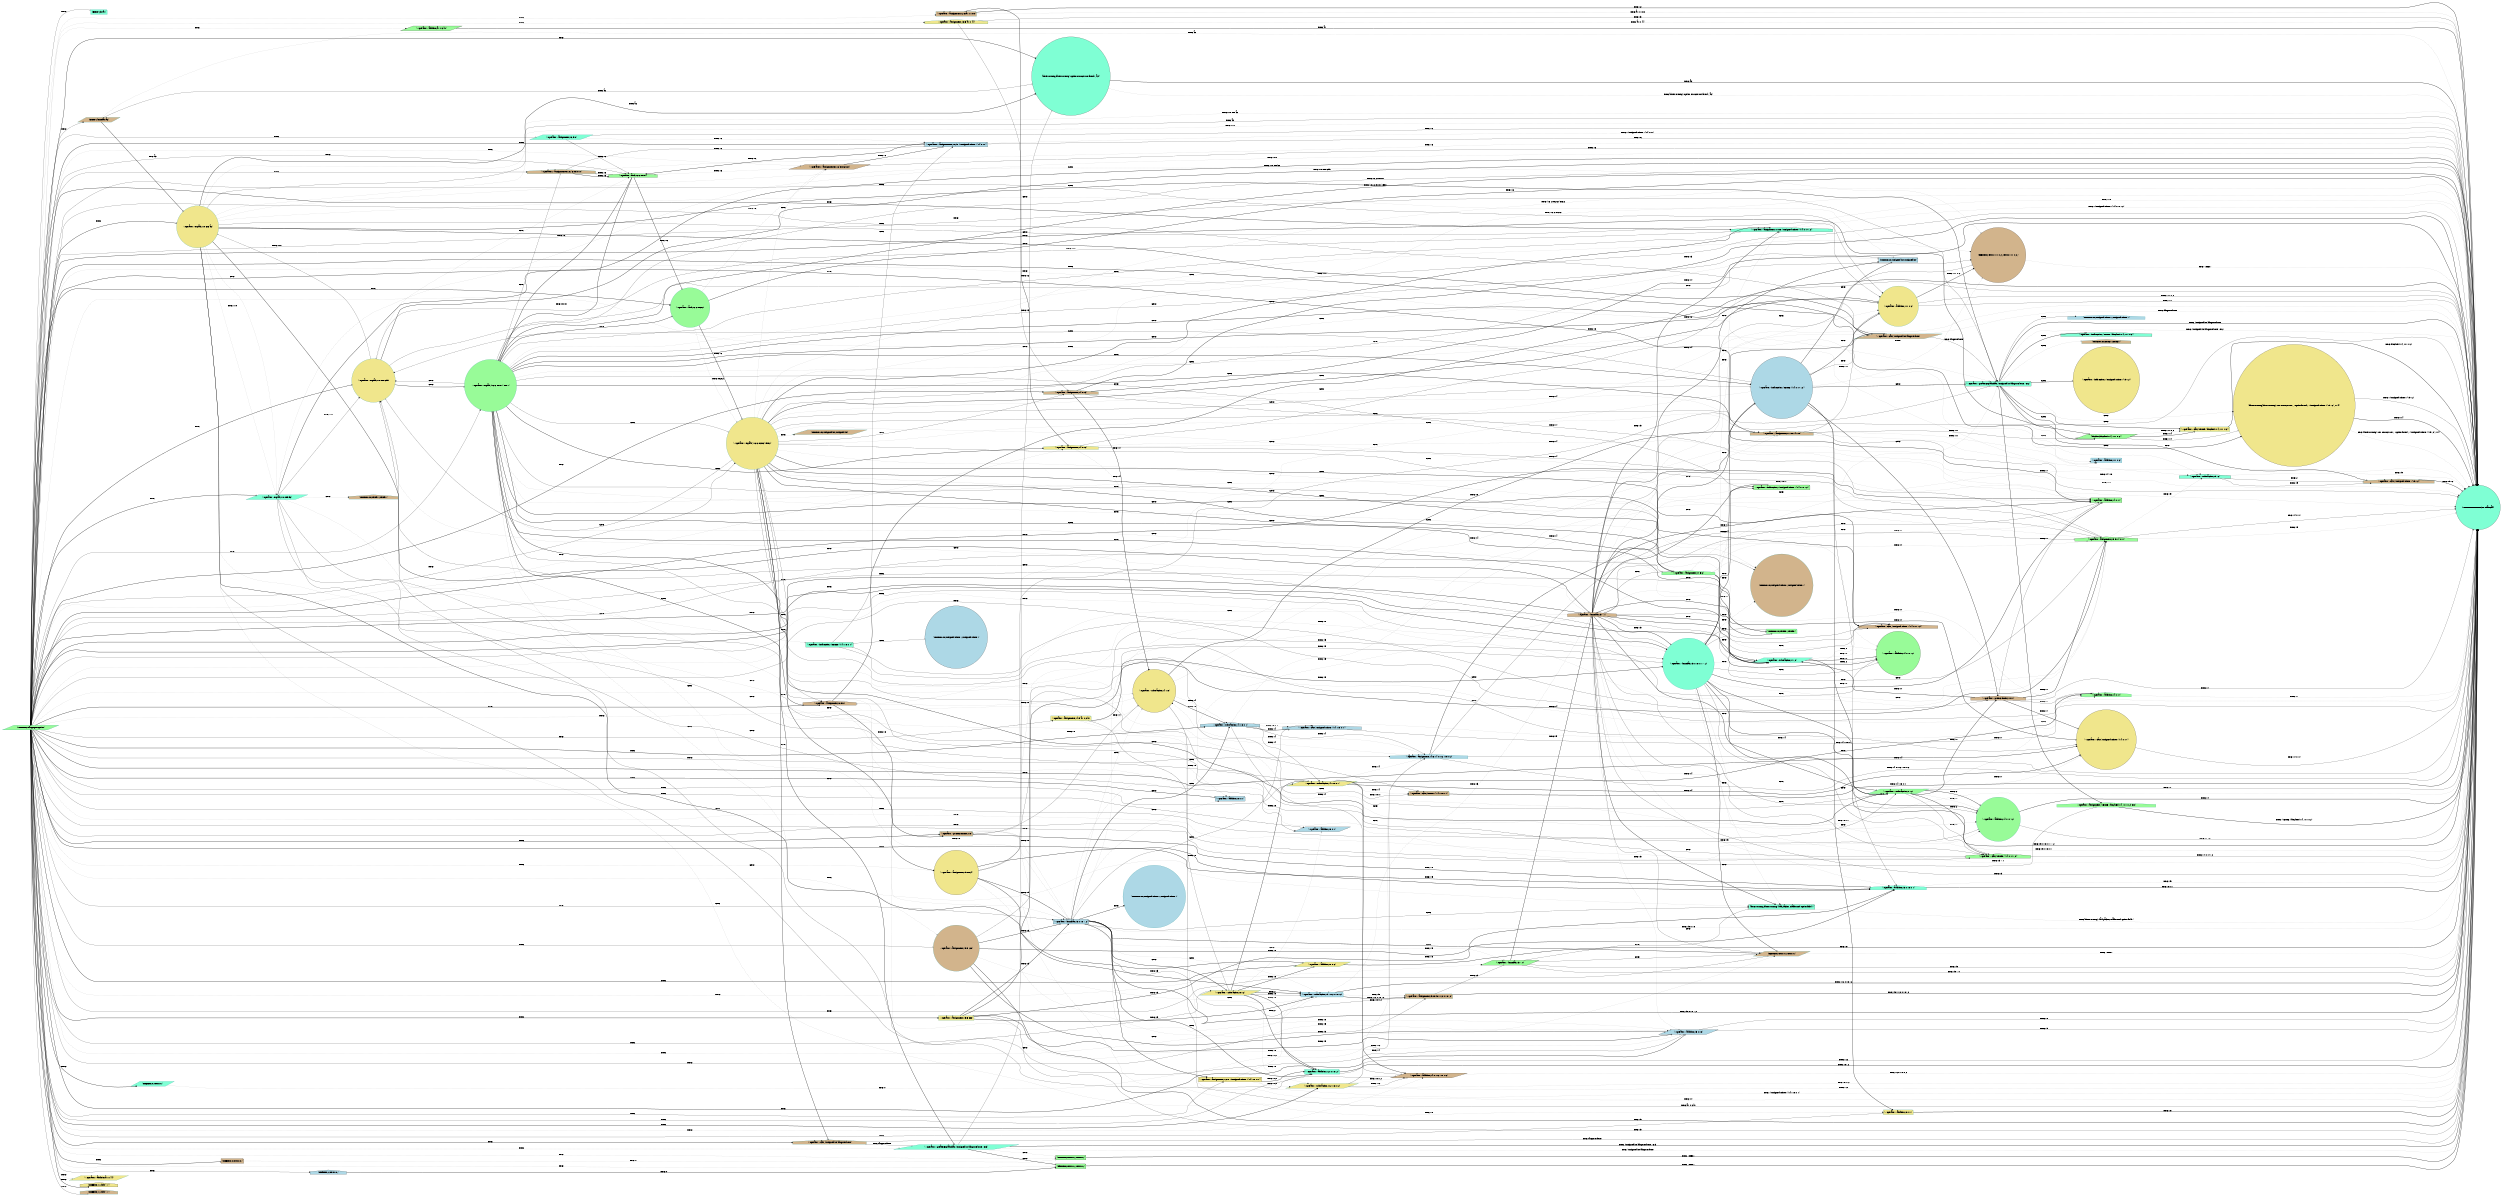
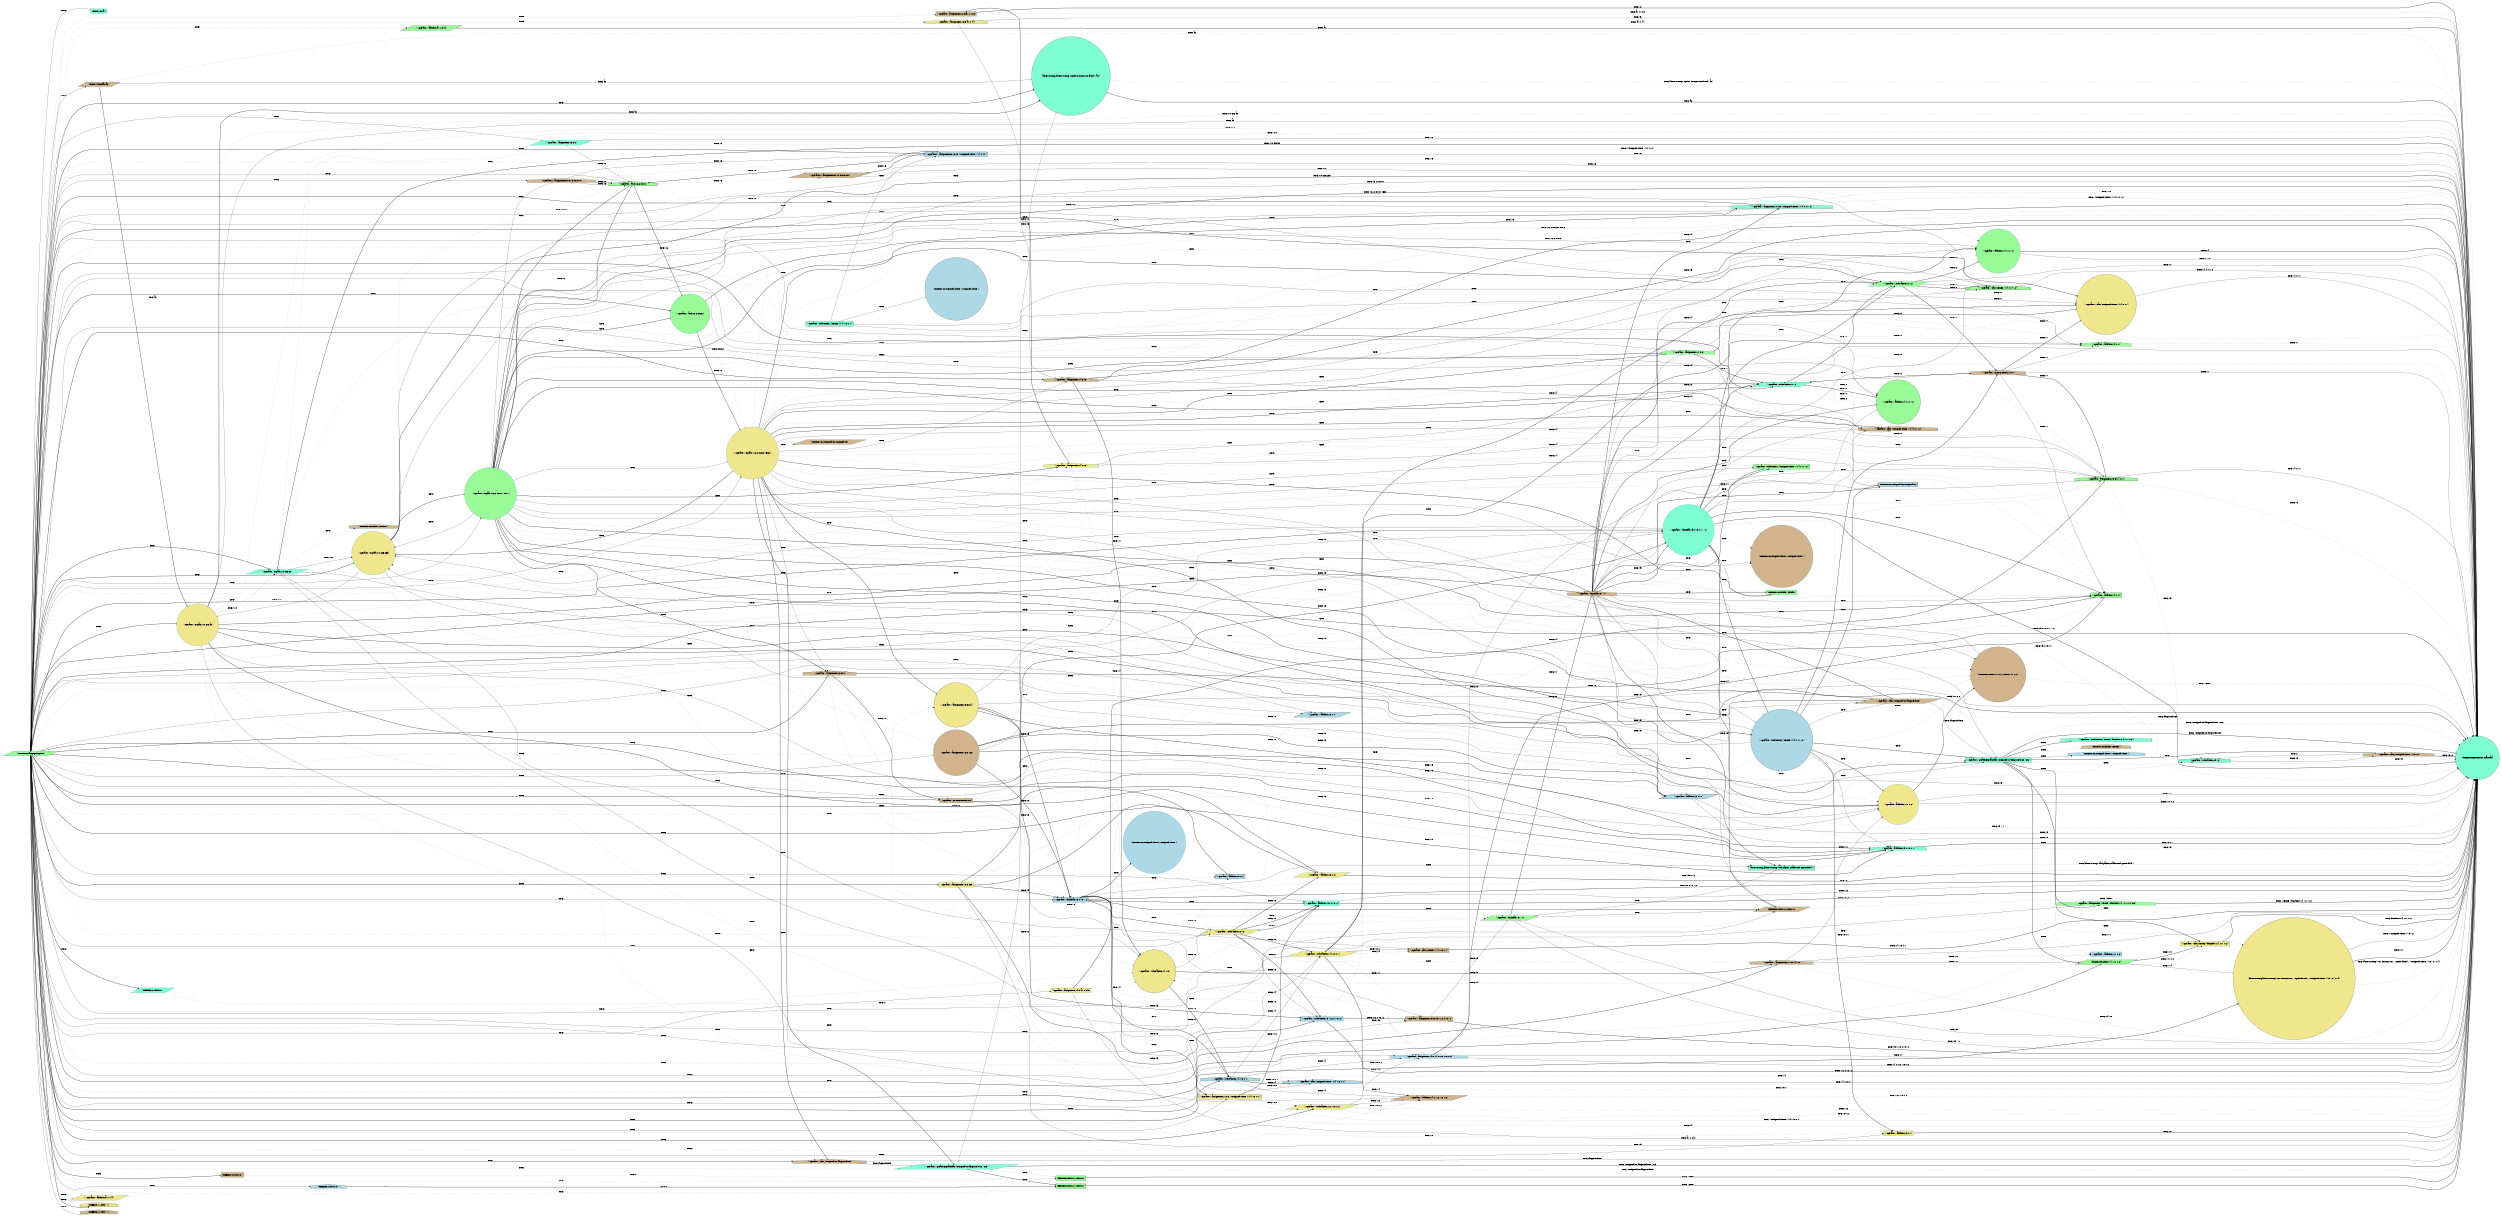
node "(<operator>.indirection,*(unsigned __int8 *)(v9 - 2))": removed
edge "(<operator>.lessThan,v5 < 1)" -> "(<operator>.indirection,*(_BYTE *)(v4 + v7 - 2))": style bold -> solid
node "(METHOD_RETURN,int __fastcall)": label "(METHOD_RETURN,int __fastcall)" -> "(LITERAL_RETURN,int __fastcall)"
edge "(<operator>.equals,(v6 & 0x202) == 2)" -> "(<operator>.equals,v10 == 255)": style solid -> bold
edge "(<operator>.assignment,v5 = 388)" -> "(<operator>.addition,v5 + v8)": style bold -> dotted
